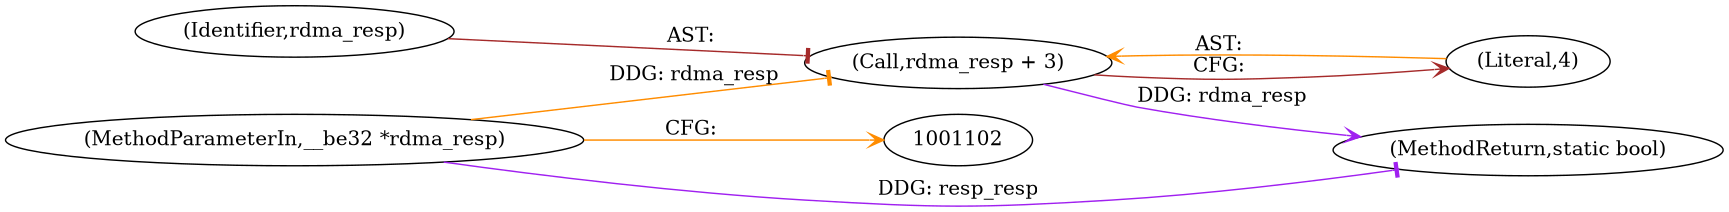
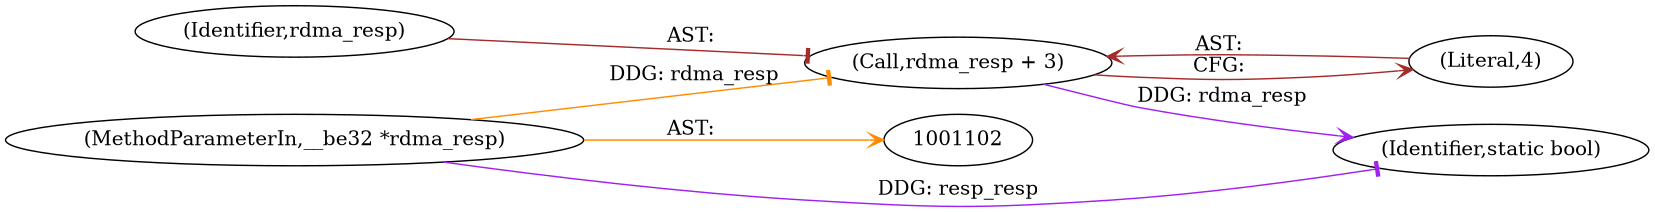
edge "(Literal,4)" -> "(Call,rdma_resp + 3)": color darkorange -> brown
edge "(MethodParameterIn,__be32 *rdma_resp)" -> "1001102": label "CFG: " -> "AST: "
node "(MethodReturn,static bool)": label "(MethodReturn,static bool)" -> "(Identifier,static bool)"
